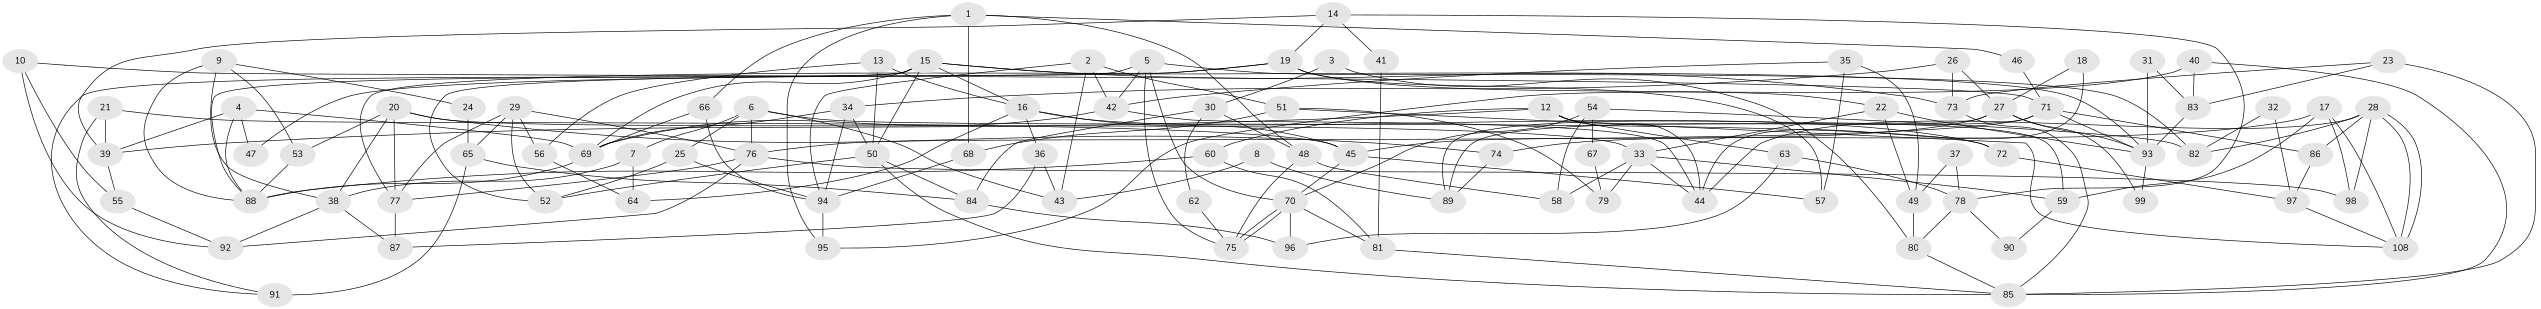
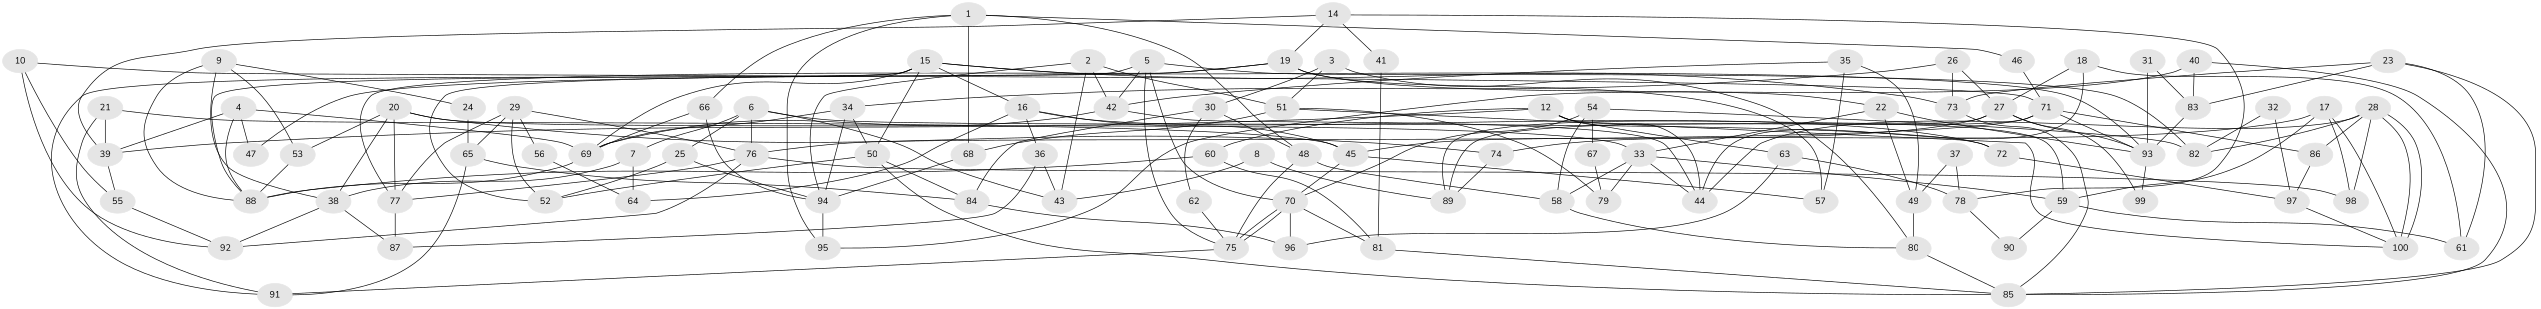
node "13": removed
edge "3" -- "51": added
edge "78" -- "80": now "58" -- "80"
node "108": label "108" -> "100"
node "61": added
edge "75" -- "91": added
